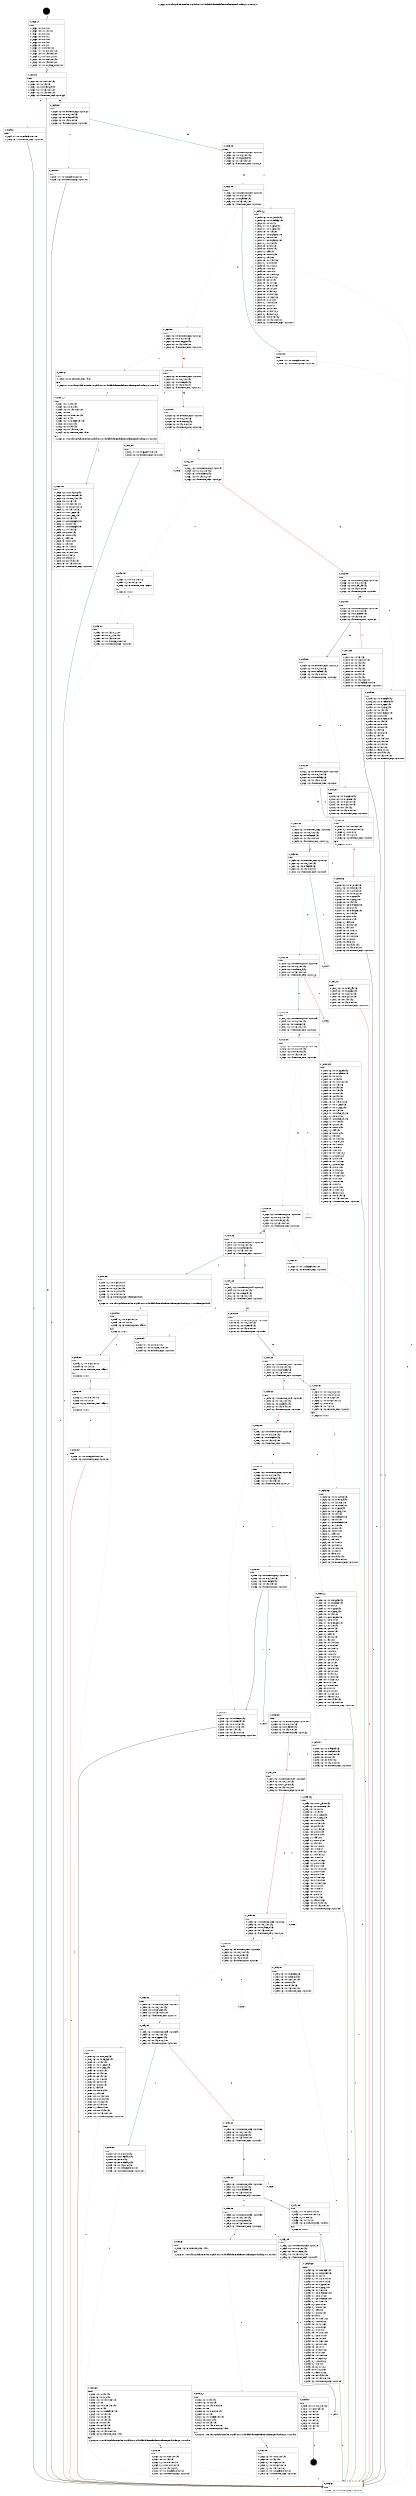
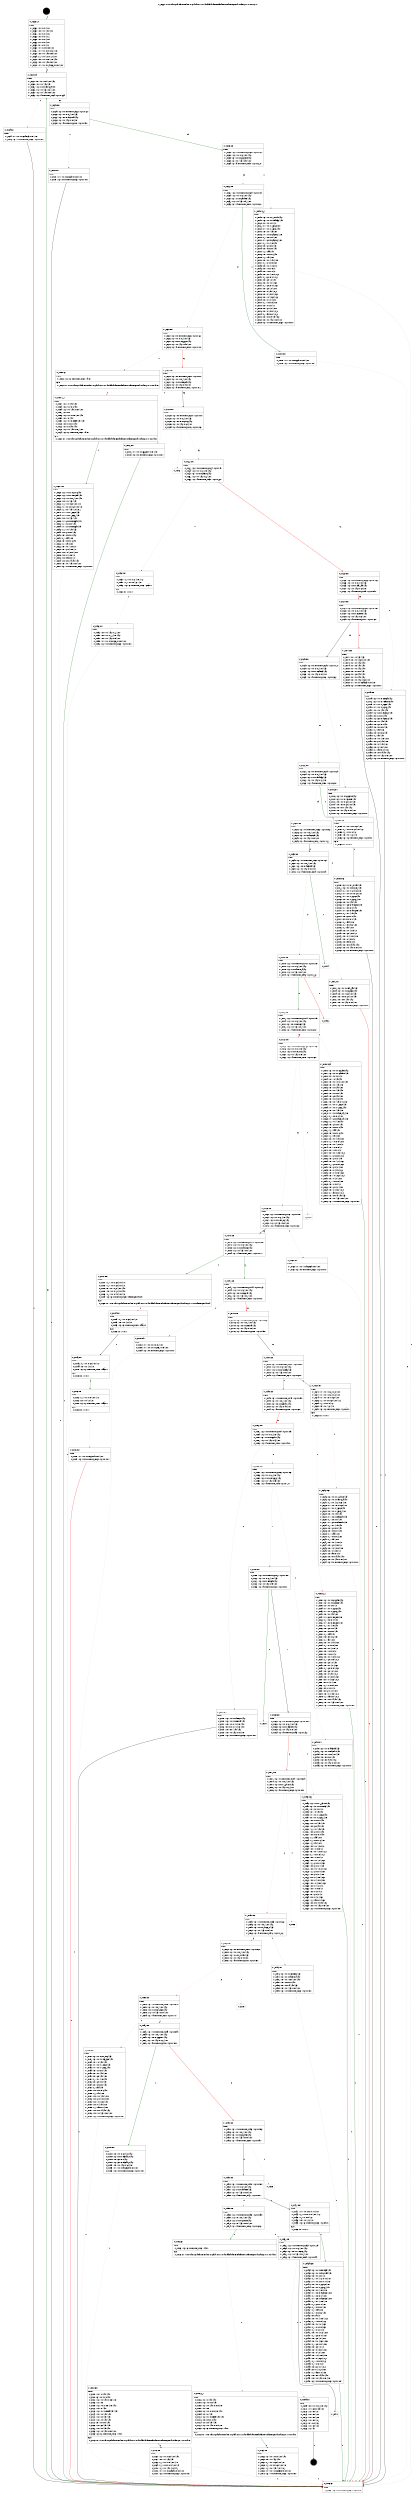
edge "0x401b77 [33]" -> "0x40167c [28]": reversed
edge "0x40183c [28]" -> "0x401f0d [27]": now "0x40183c [28]" -> "0x401858 [28]"
edge "0x401874 [28]" -> "0x401890 [28]": style bold -> dotted
